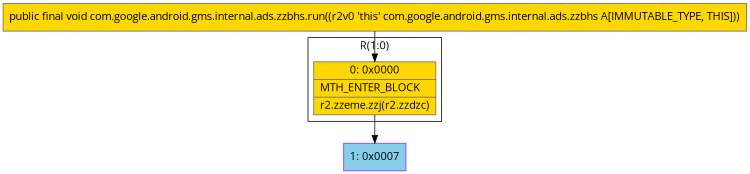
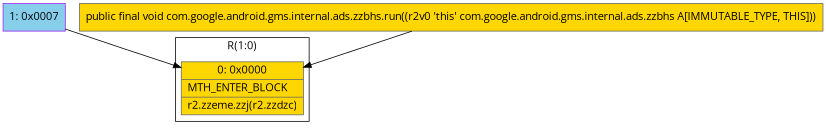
edge "0: 0x0000" -> "1: 0x0007": reversed
